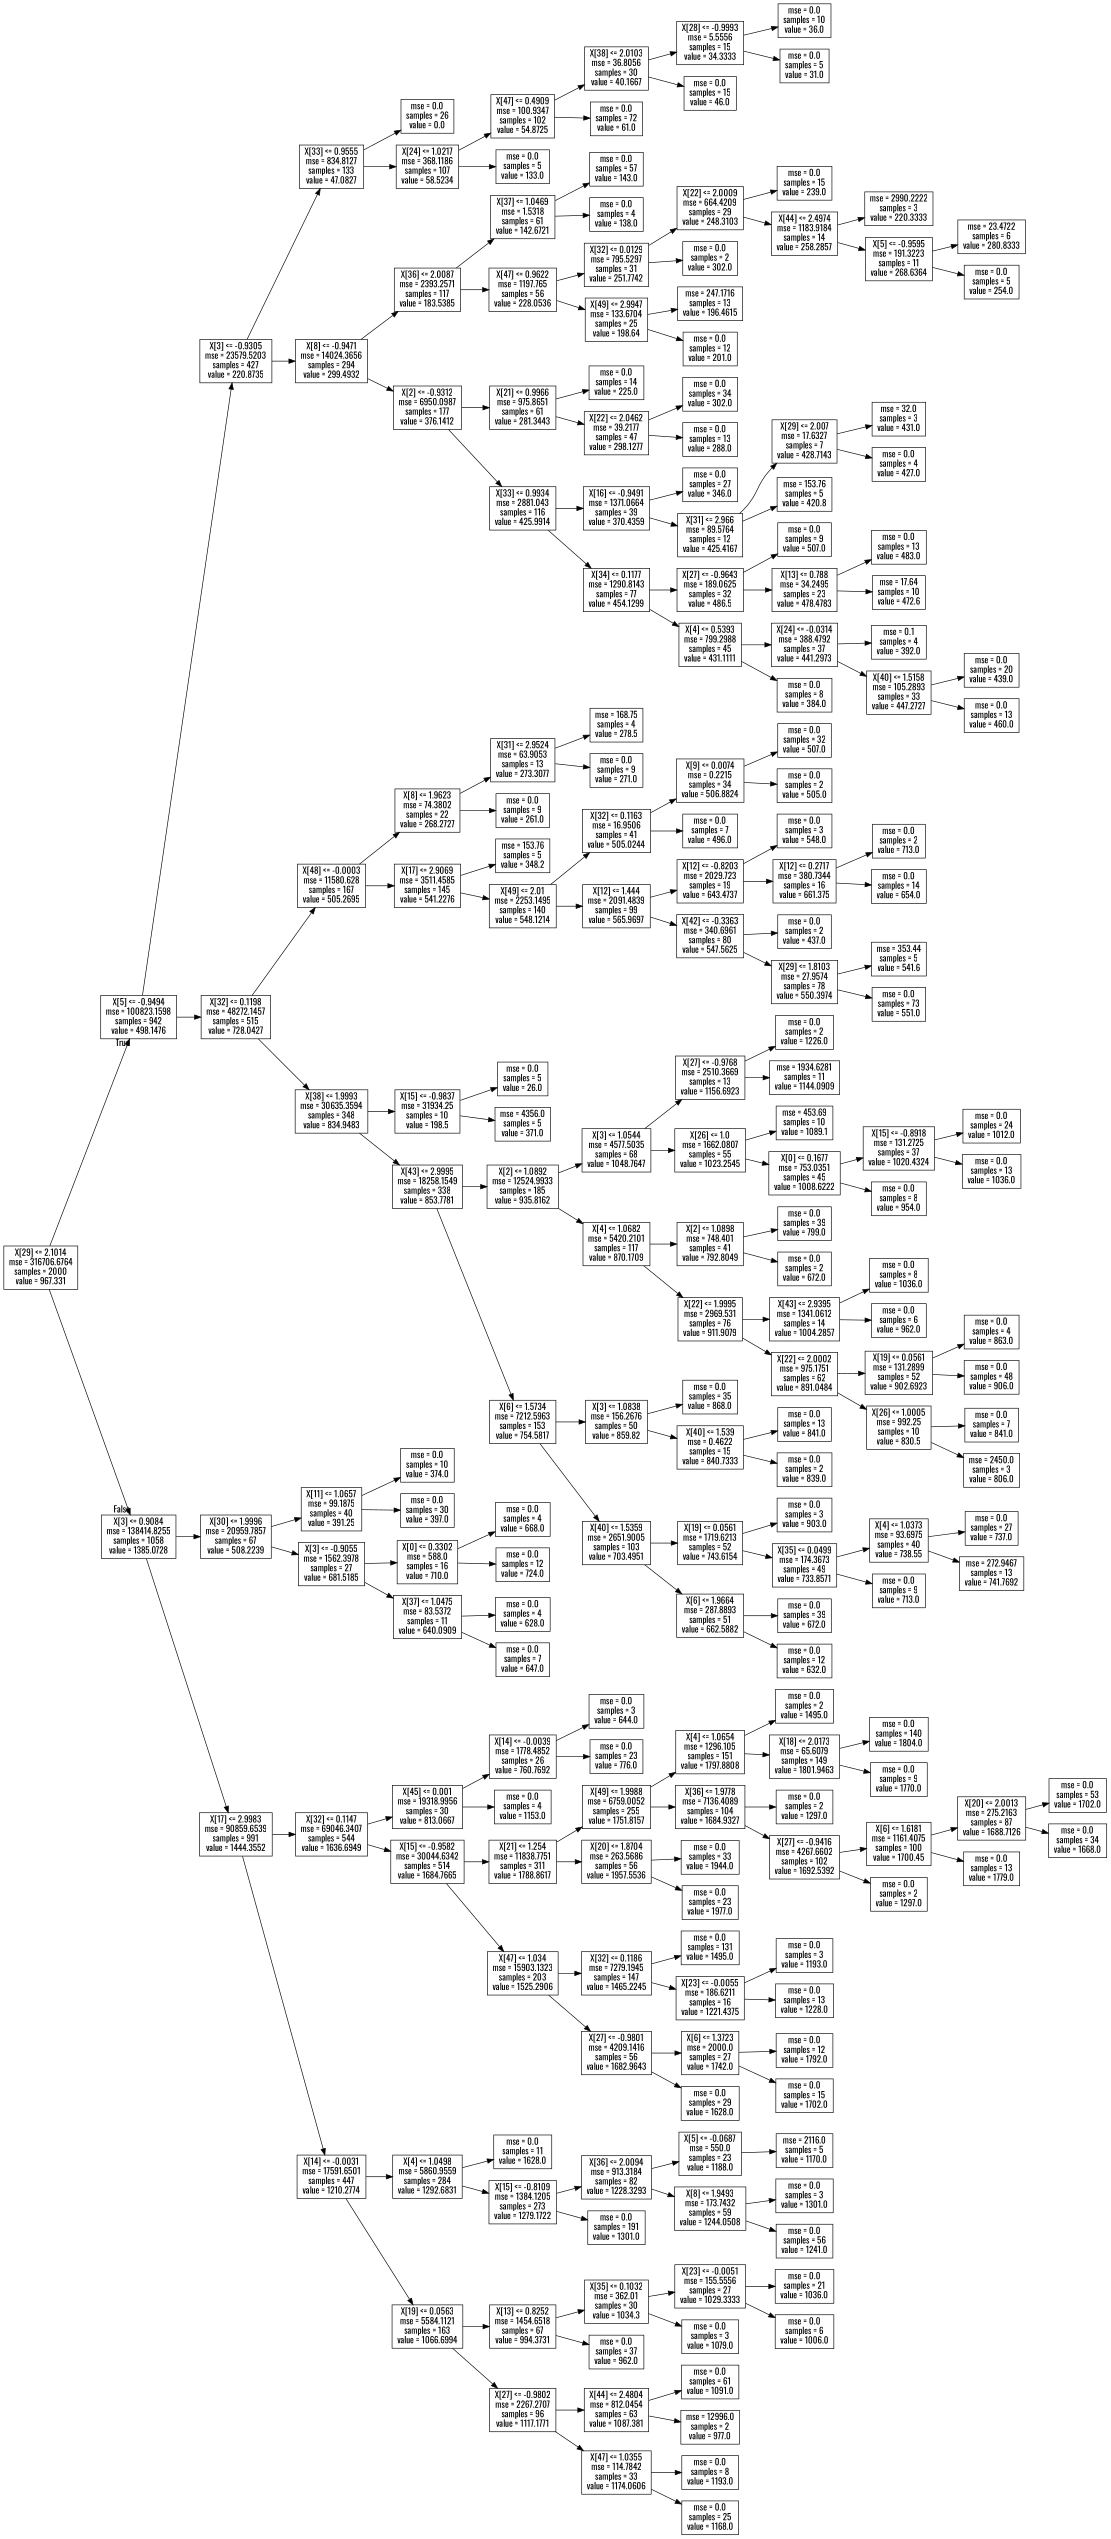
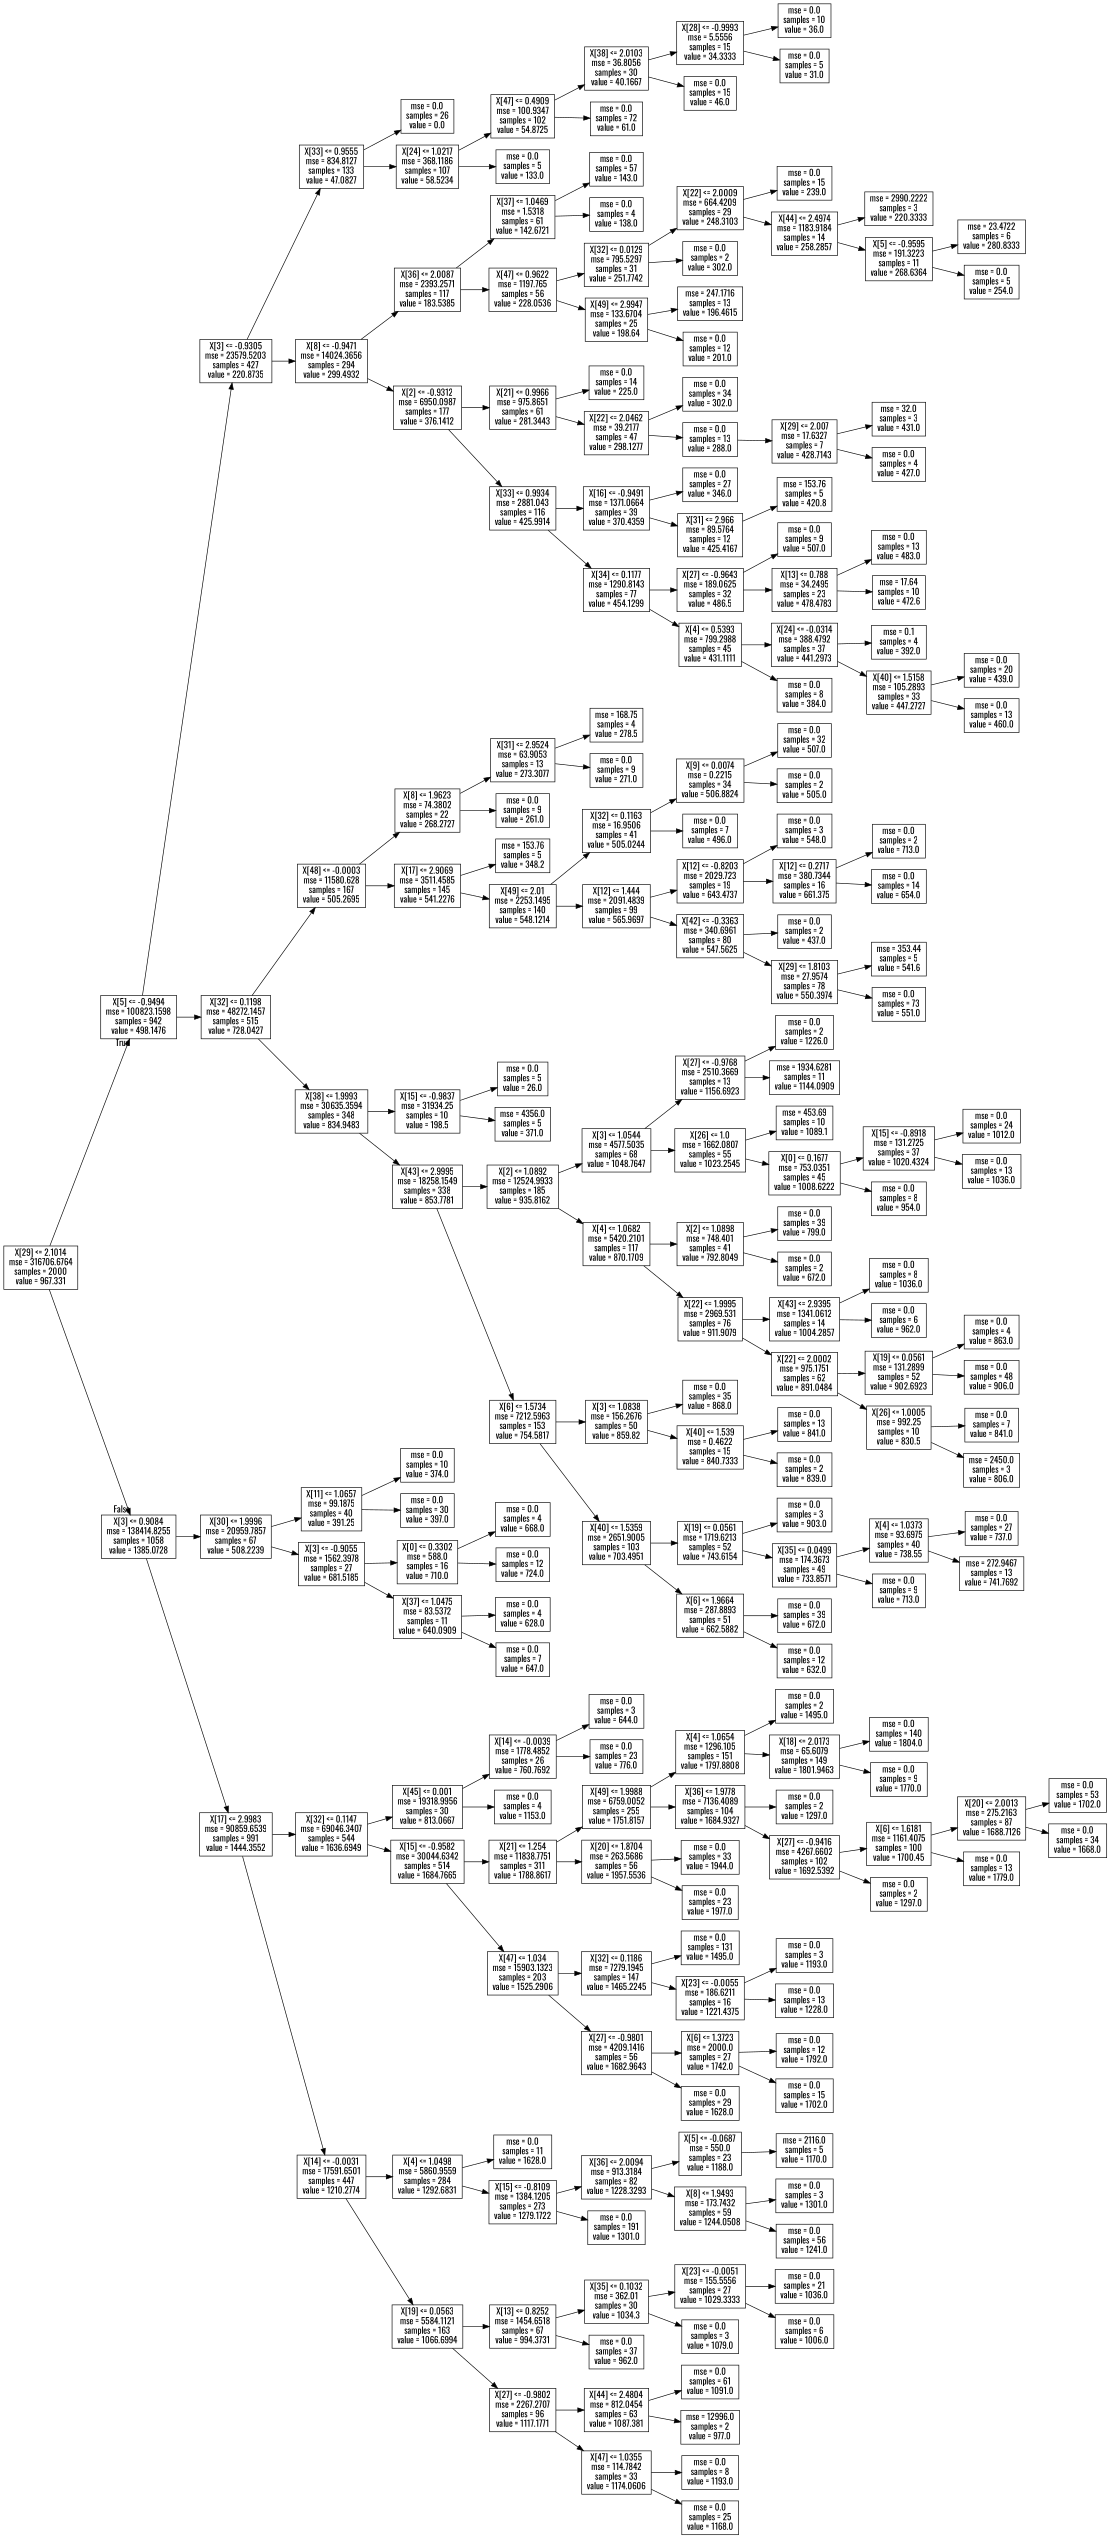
edge "X[31] <= 2.966 mse = 89.5764 samples = 12 value = 425.4167" -> "X[29] <= 2.007 mse = 17.6327 samples = 7 value = 428.7143": now "mse = 0.0 samples = 13 value = 288.0" -> "X[29] <= 2.007 mse = 17.6327 samples = 7 value = 428.7143"
